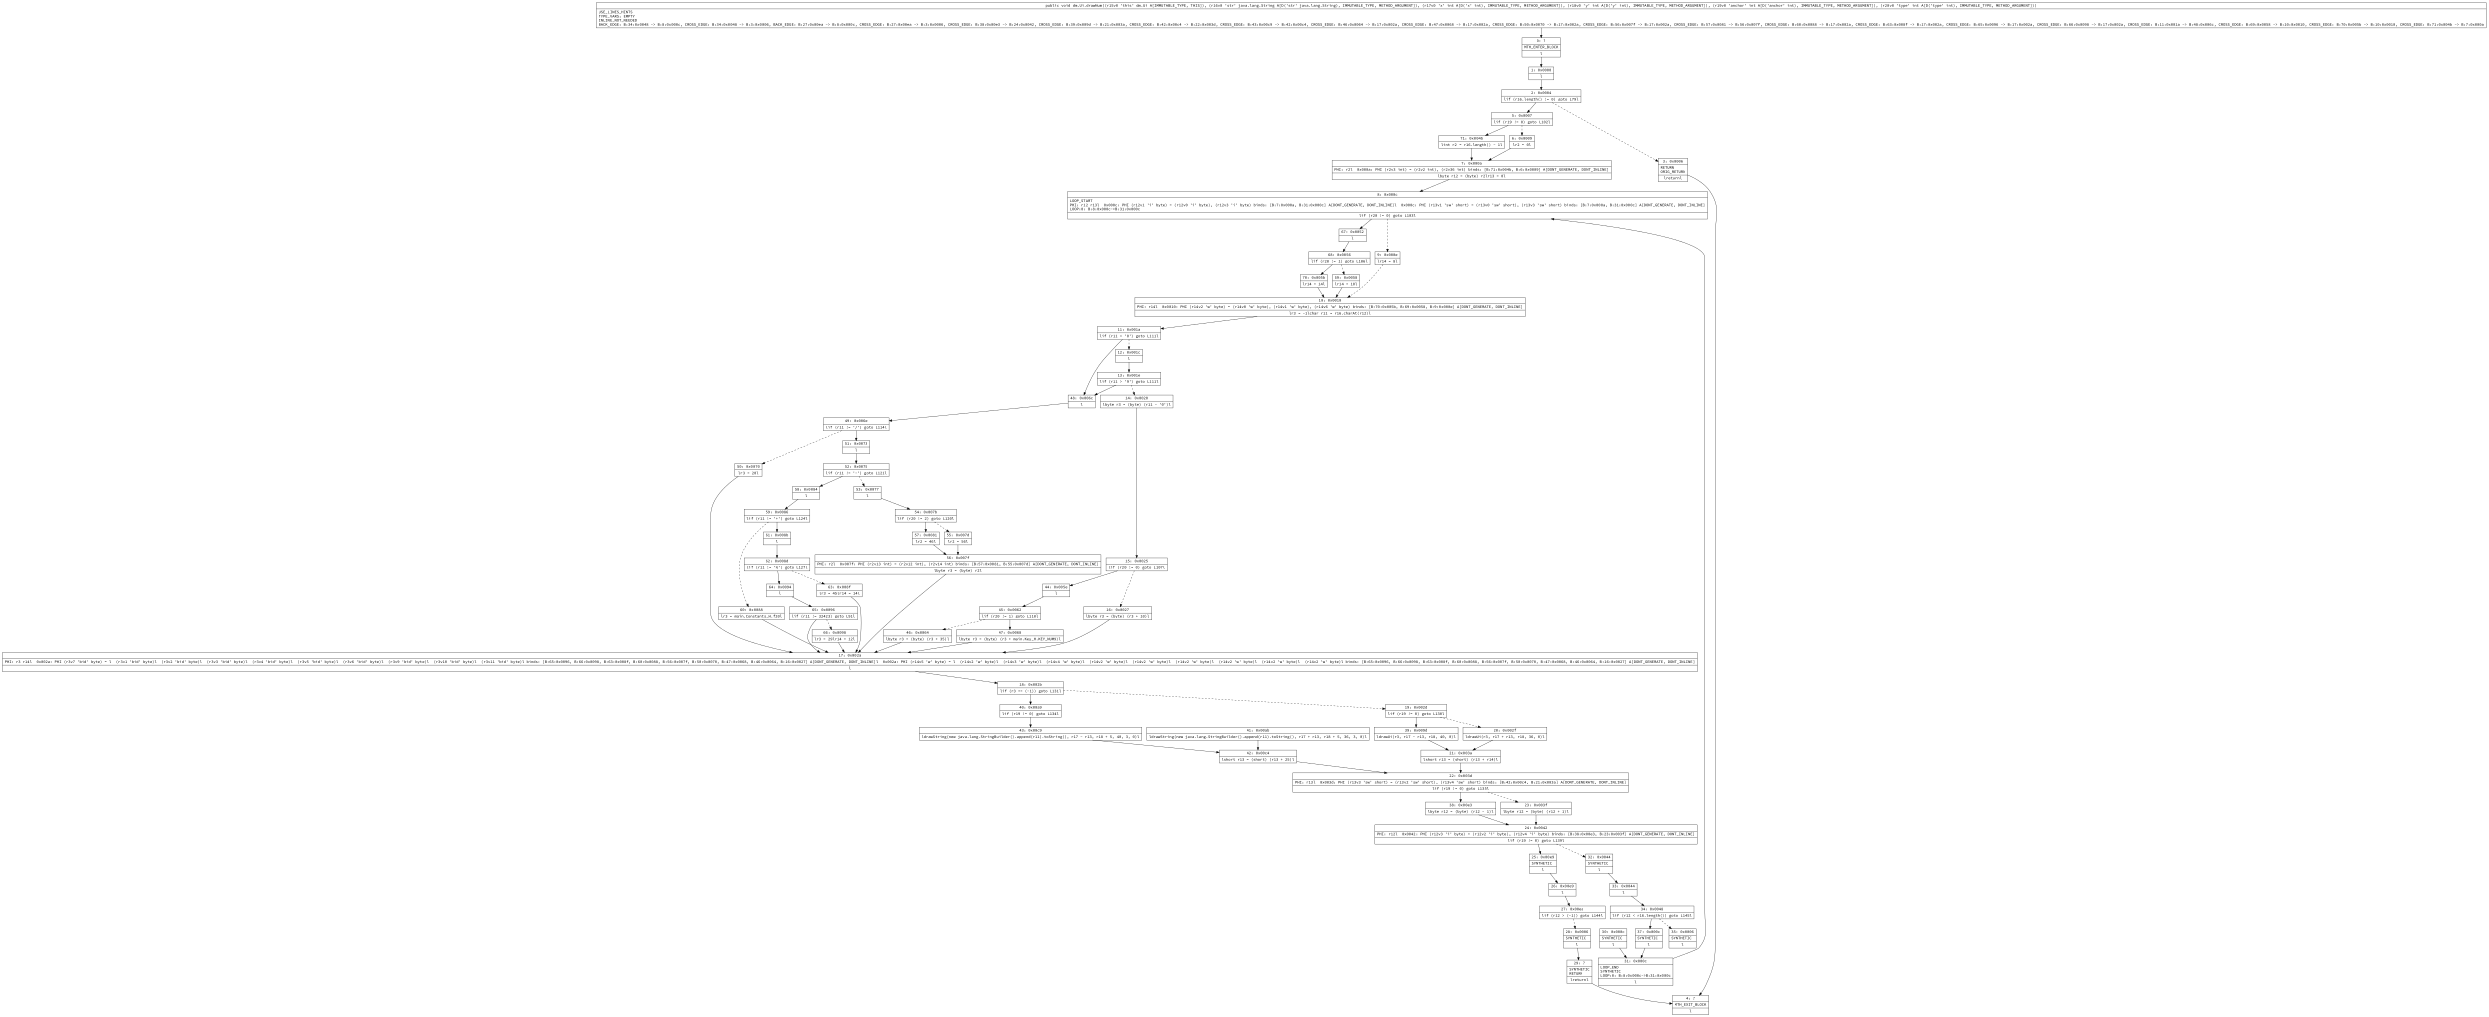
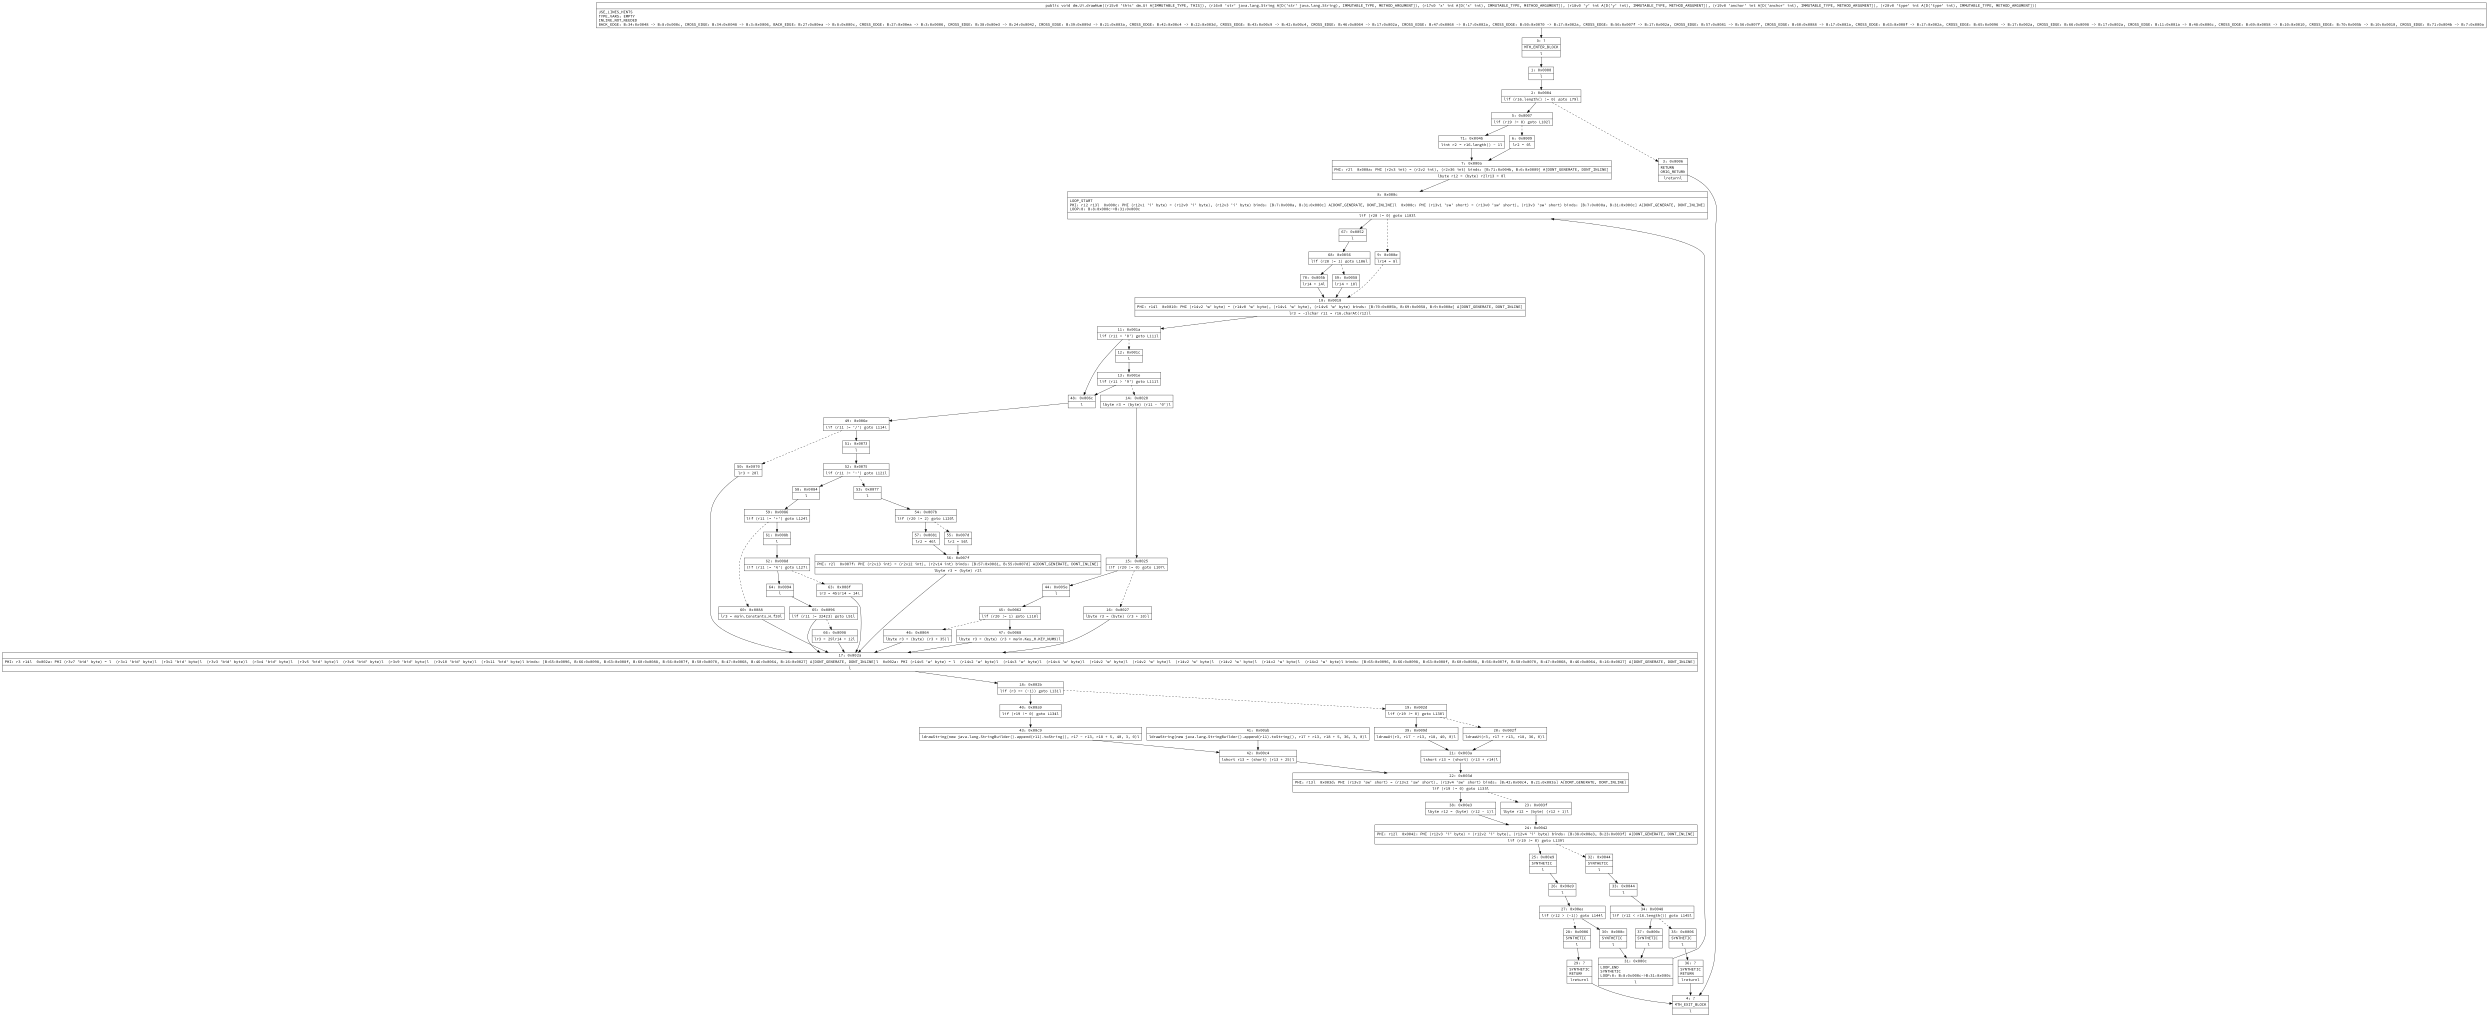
edge "27: 0x00ea" -> "30: 0x000c": added
node "36: ?": added
